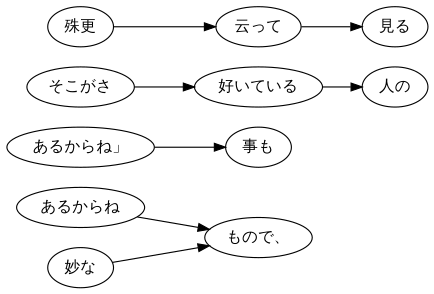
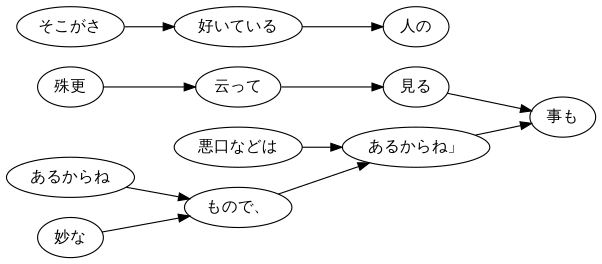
edge "見る" -> "事も": added
node "悪口などは": added
edge "もので、" -> "あるからね」": added
